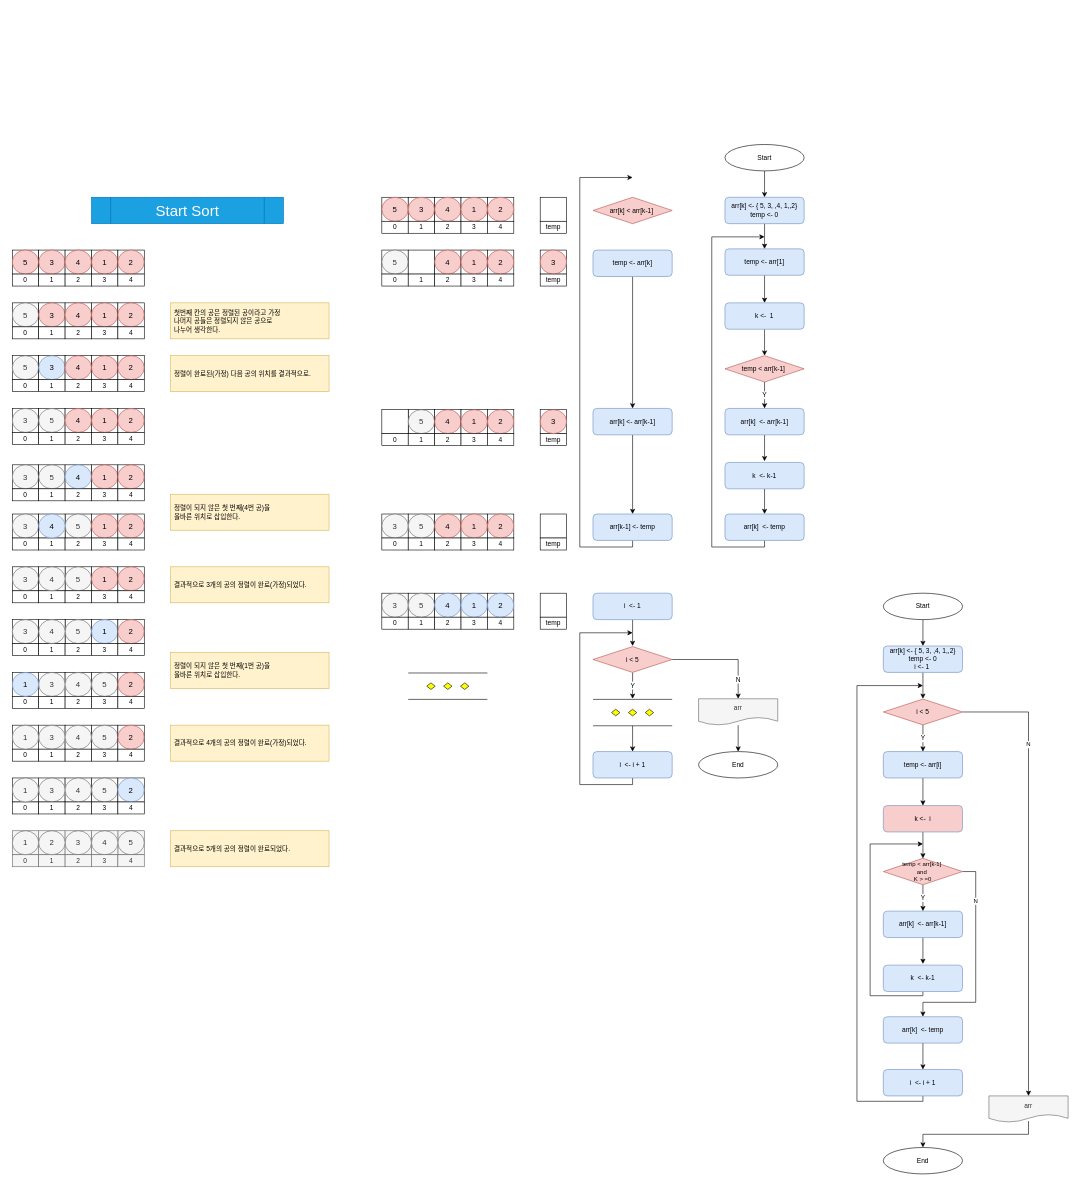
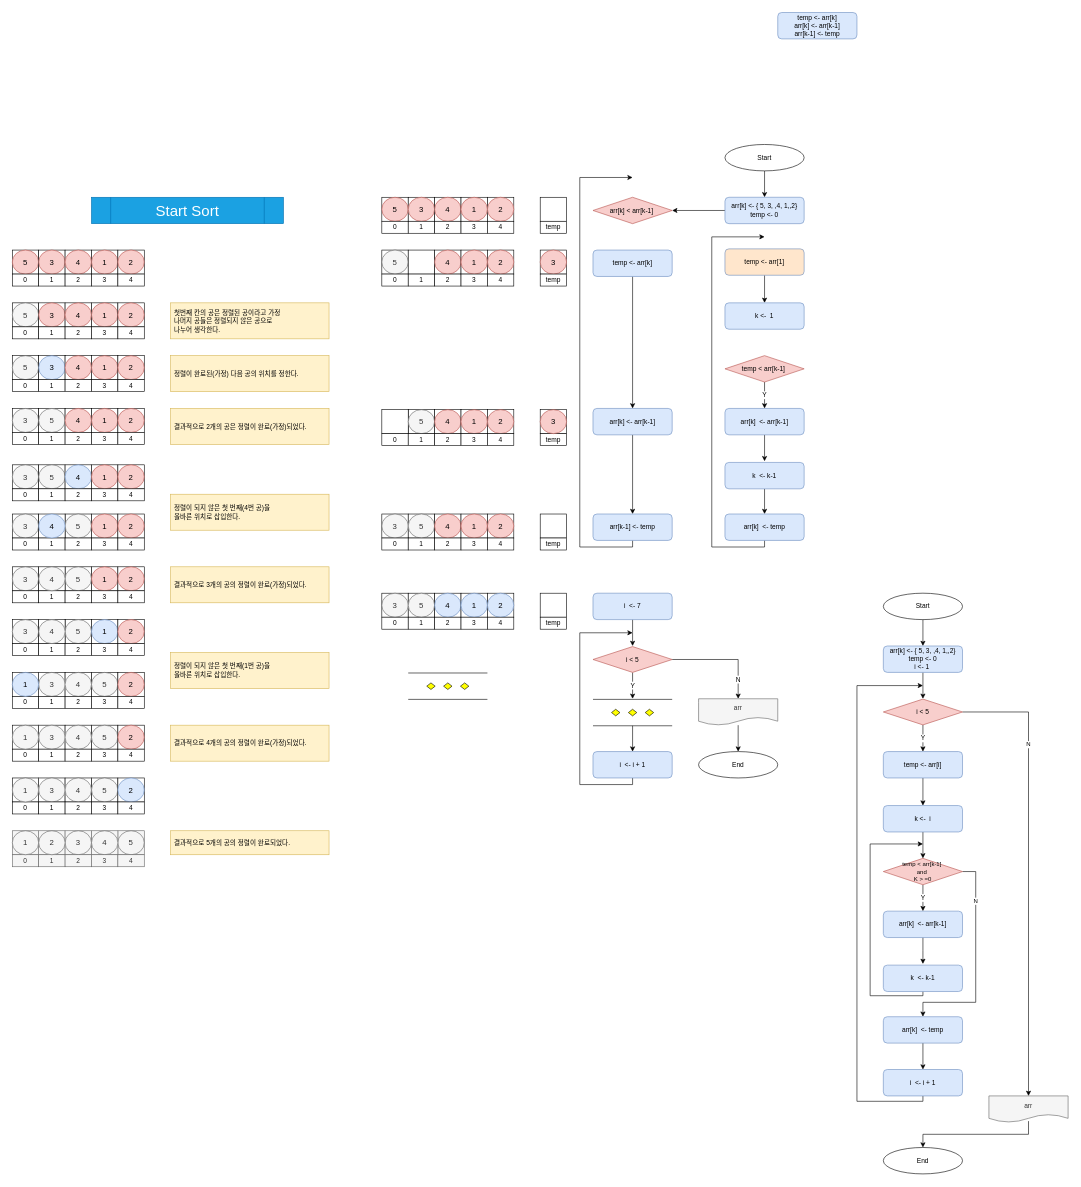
node "temp <- arr[k] arr[k] <- arr[k-1] arr[k-1] <- temp": added
edge "arr[k] <- { 5, 3, ,4, 1,,2} temp <- 0" -> "temp <- arr[1]": now "arr[k] <- { 5, 3, ,4, 1,,2} temp <- 0" -> "arr[k] < arr[k-1]"
node "temp <- arr[1]": fillcolor #dae8fc -> #ffe6cc
edge "k <- 1" -> "temp < arr[k-1]": removed
node "정렬이 완료된(가정) 다음 공의 위치를 결과적으로.": label "정렬이 완료된(가정) 다음 공의 위치를 결과적으로." -> "정렬이 완료된(가정) 다음 공의 위치를 정한다."
node "결과적으로 2개의 공은 정렬이 완료(가정)되었다.": added
node "i <- 1": label "i <- 1" -> "i <- 7"
node "k <- i": fillcolor #f8cecc -> #dae8fc
node "결과적으로 5개의 공의 정렬이 완료되었다.": size 158x36 -> 158x24
